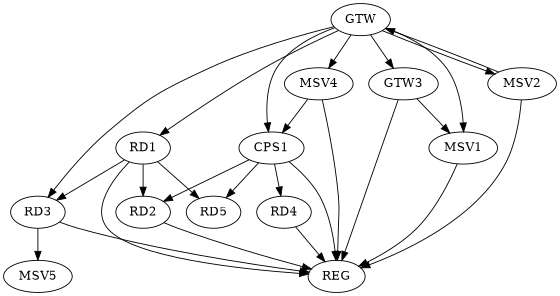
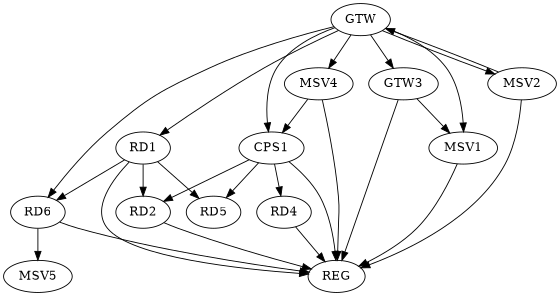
node "RD3": label "RD3" -> "RD6"
